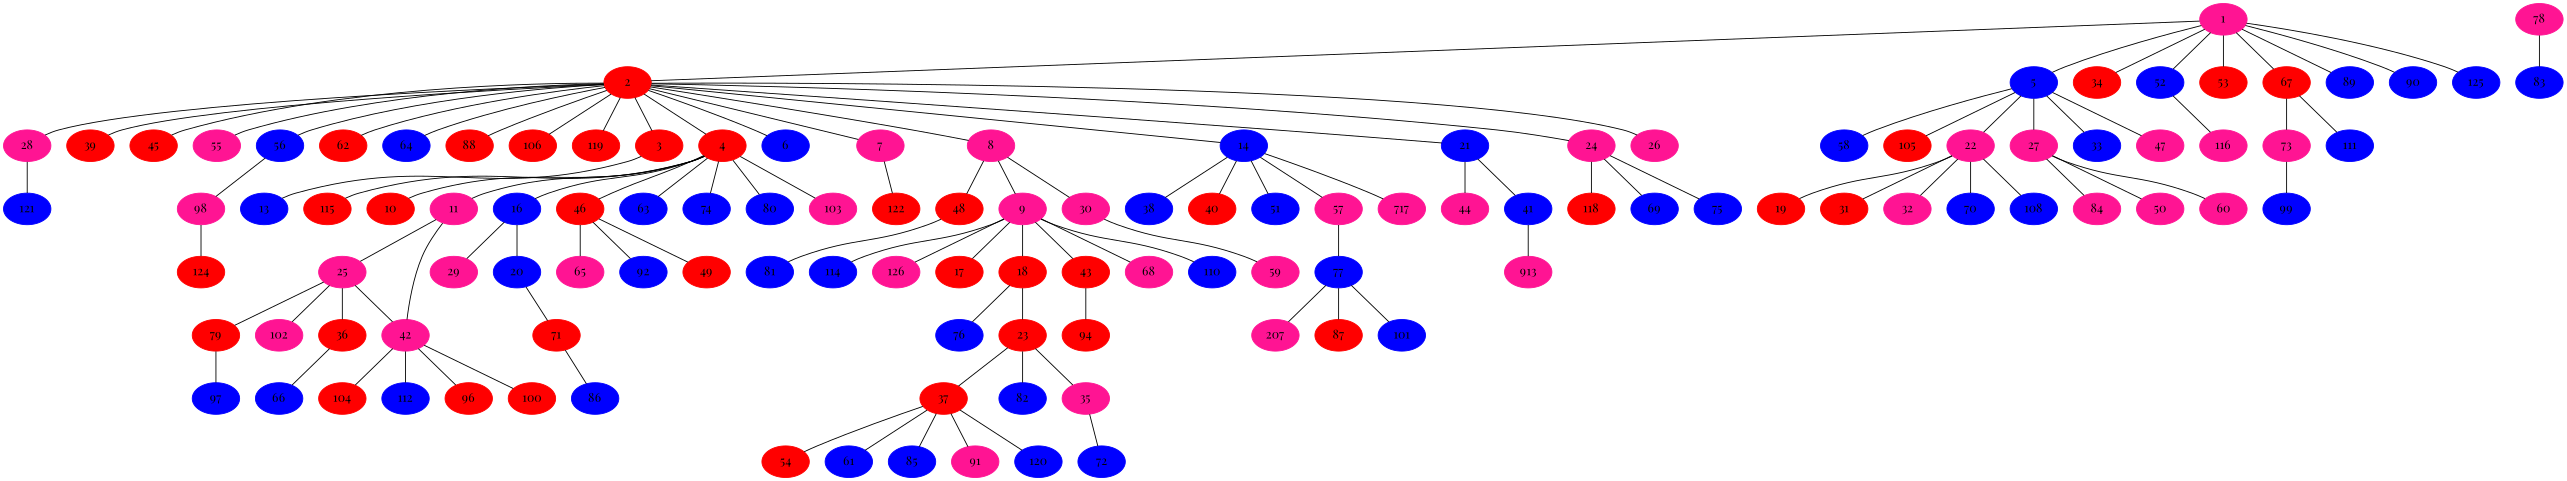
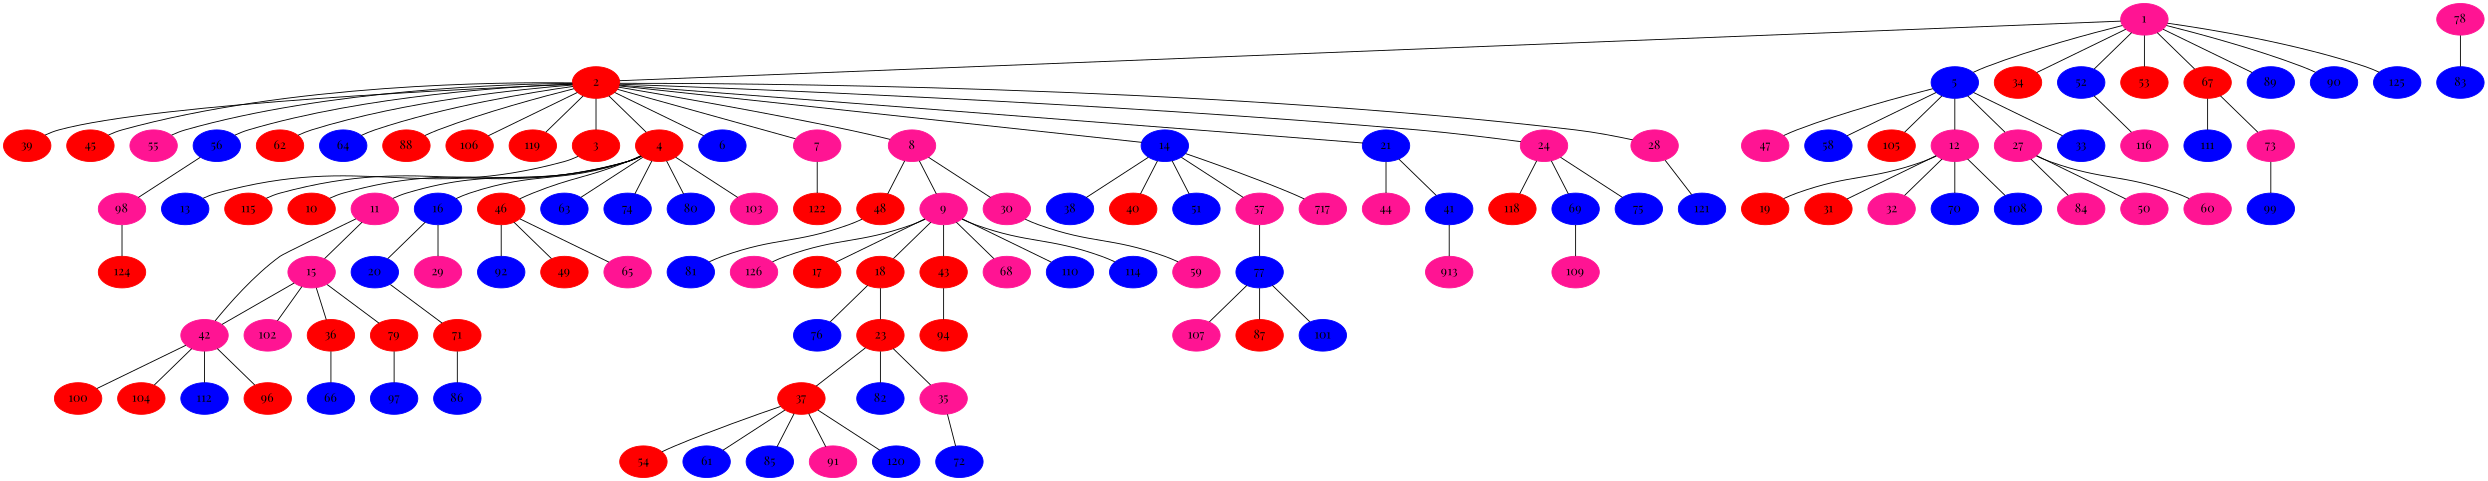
node "26": removed
node "22": label "22" -> "12"
node "25": label "25" -> "15"
node "109": added
node "207": label "207" -> "107"
